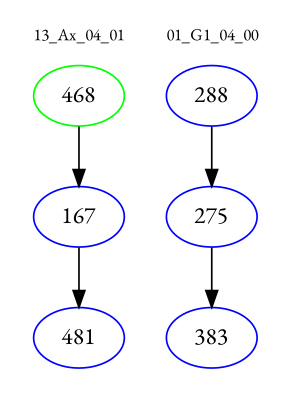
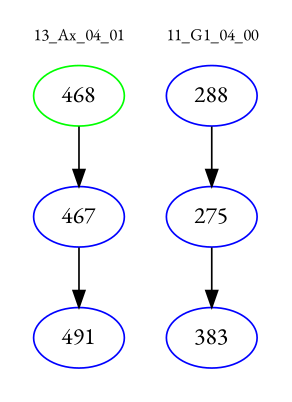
cluster "01_G1_04_00": label "01_G1_04_00" -> "11_G1_04_00"
node "167": label "167" -> "467"
node "481": label "481" -> "491"
